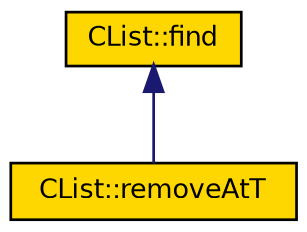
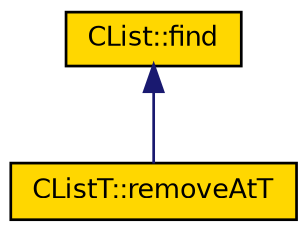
node "CList::removeAtT": label "CList::removeAtT" -> "CListT::removeAtT"
